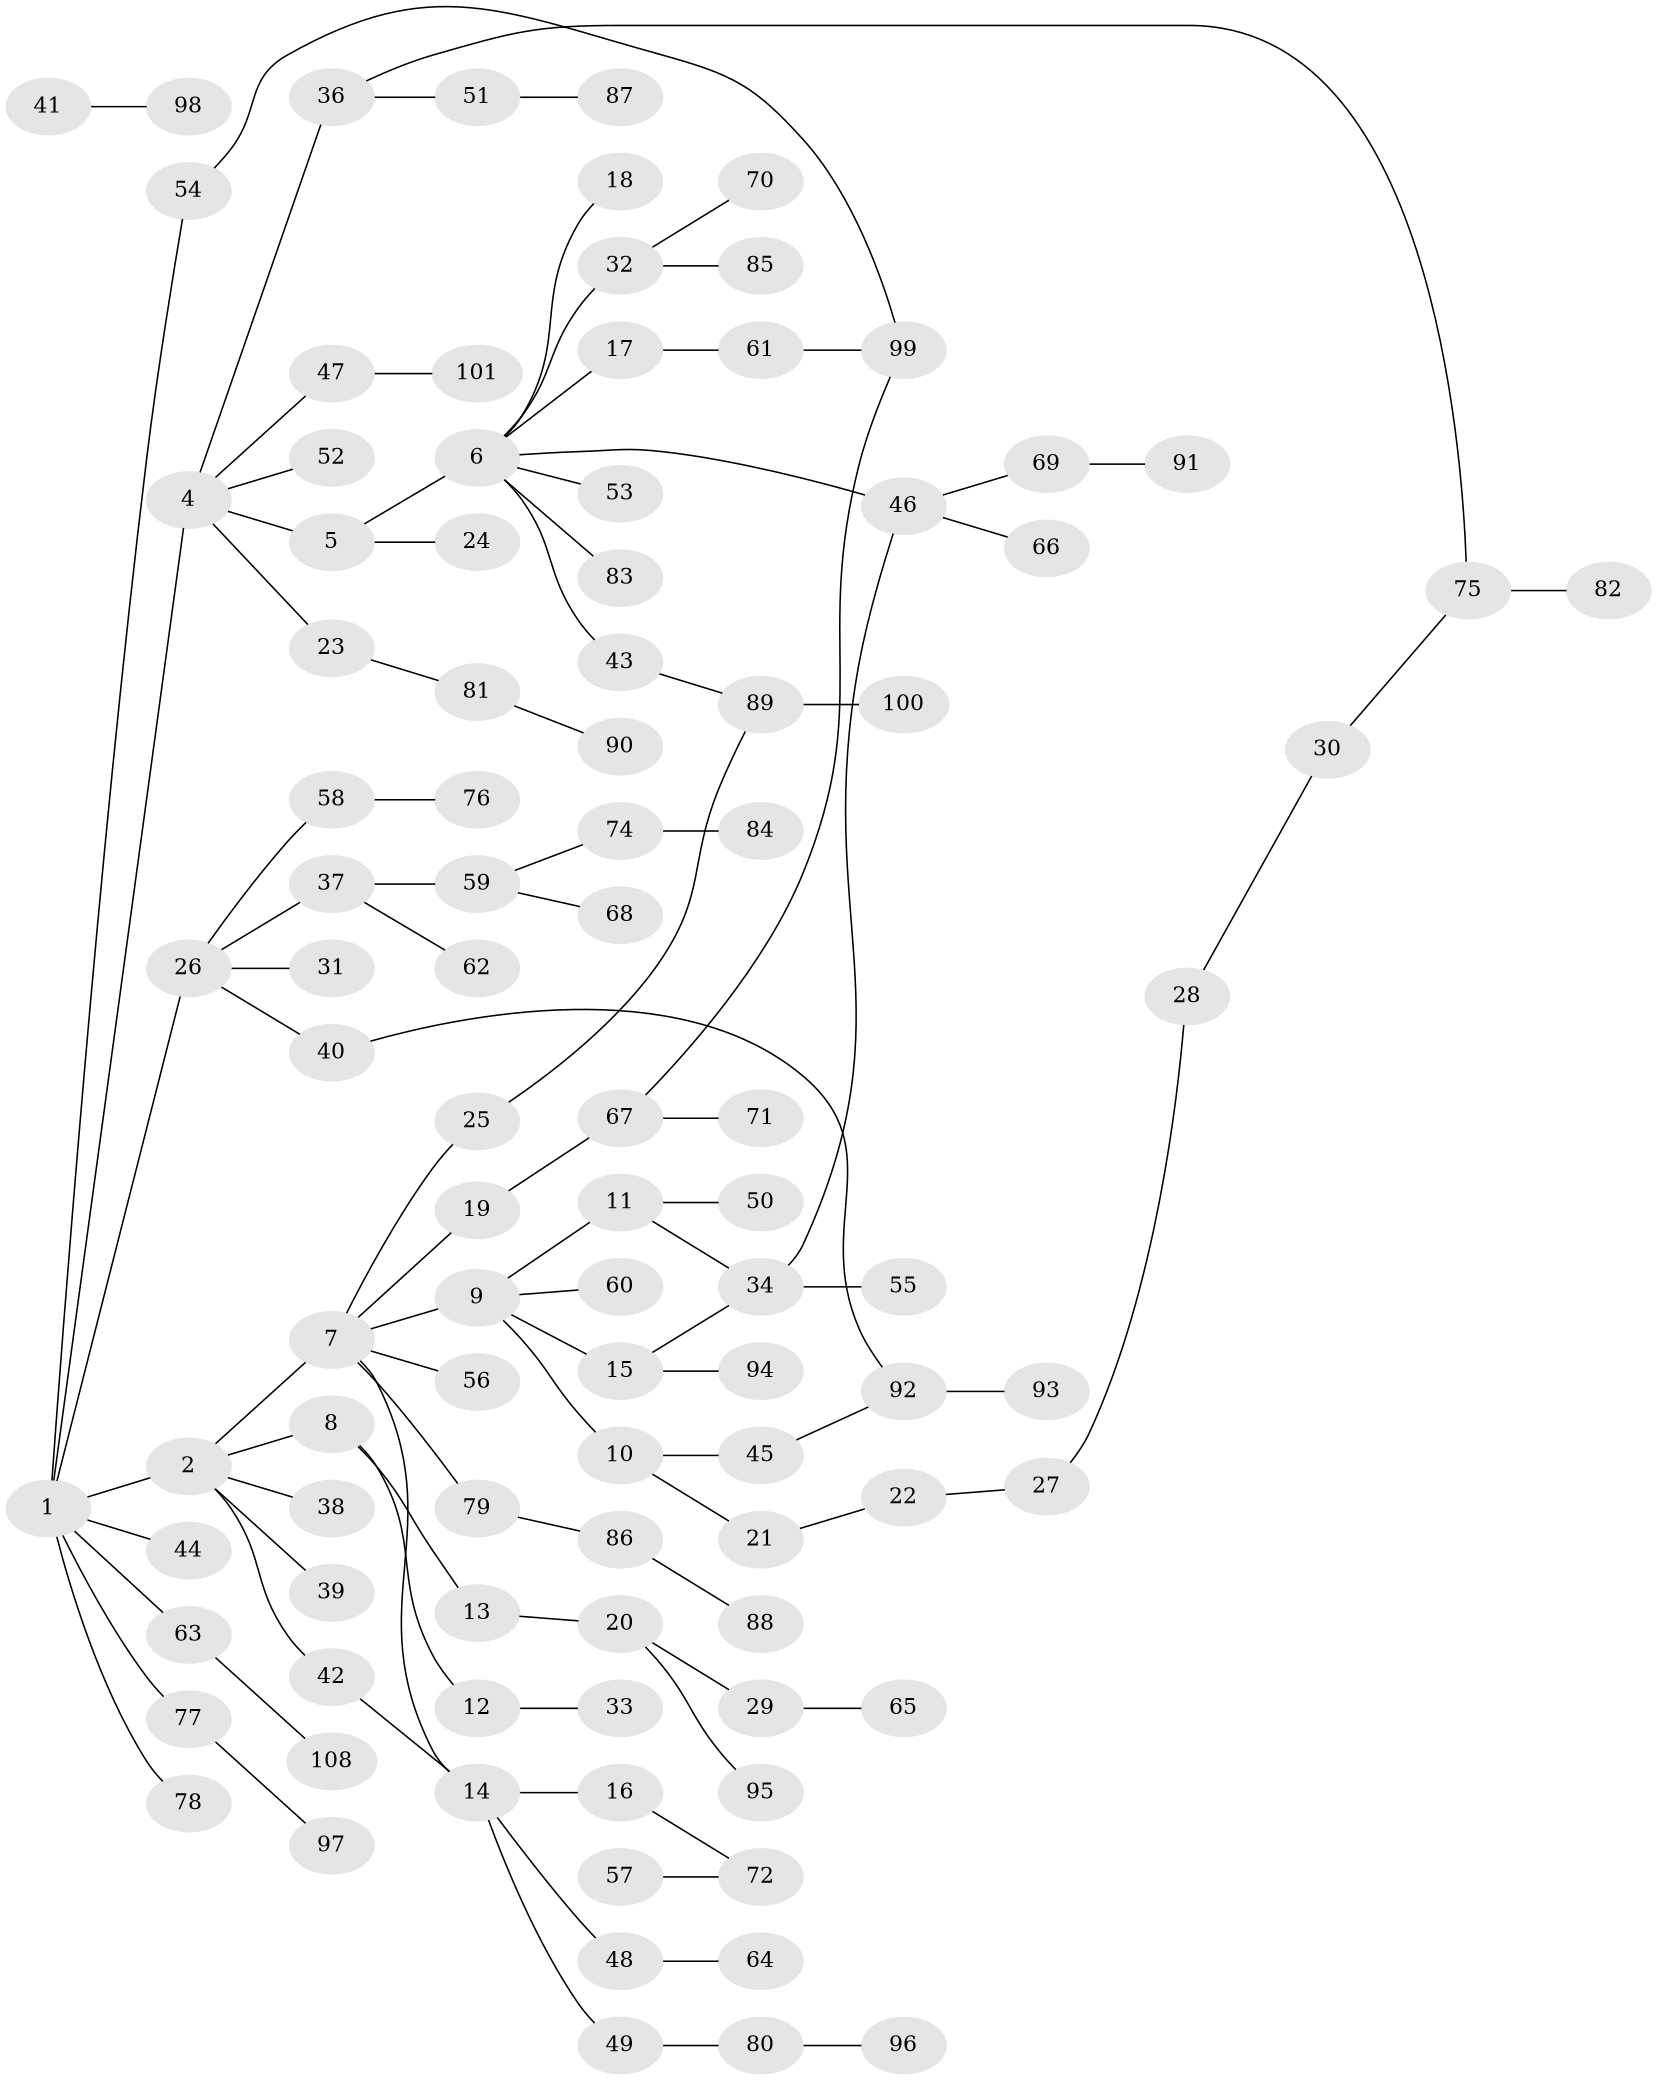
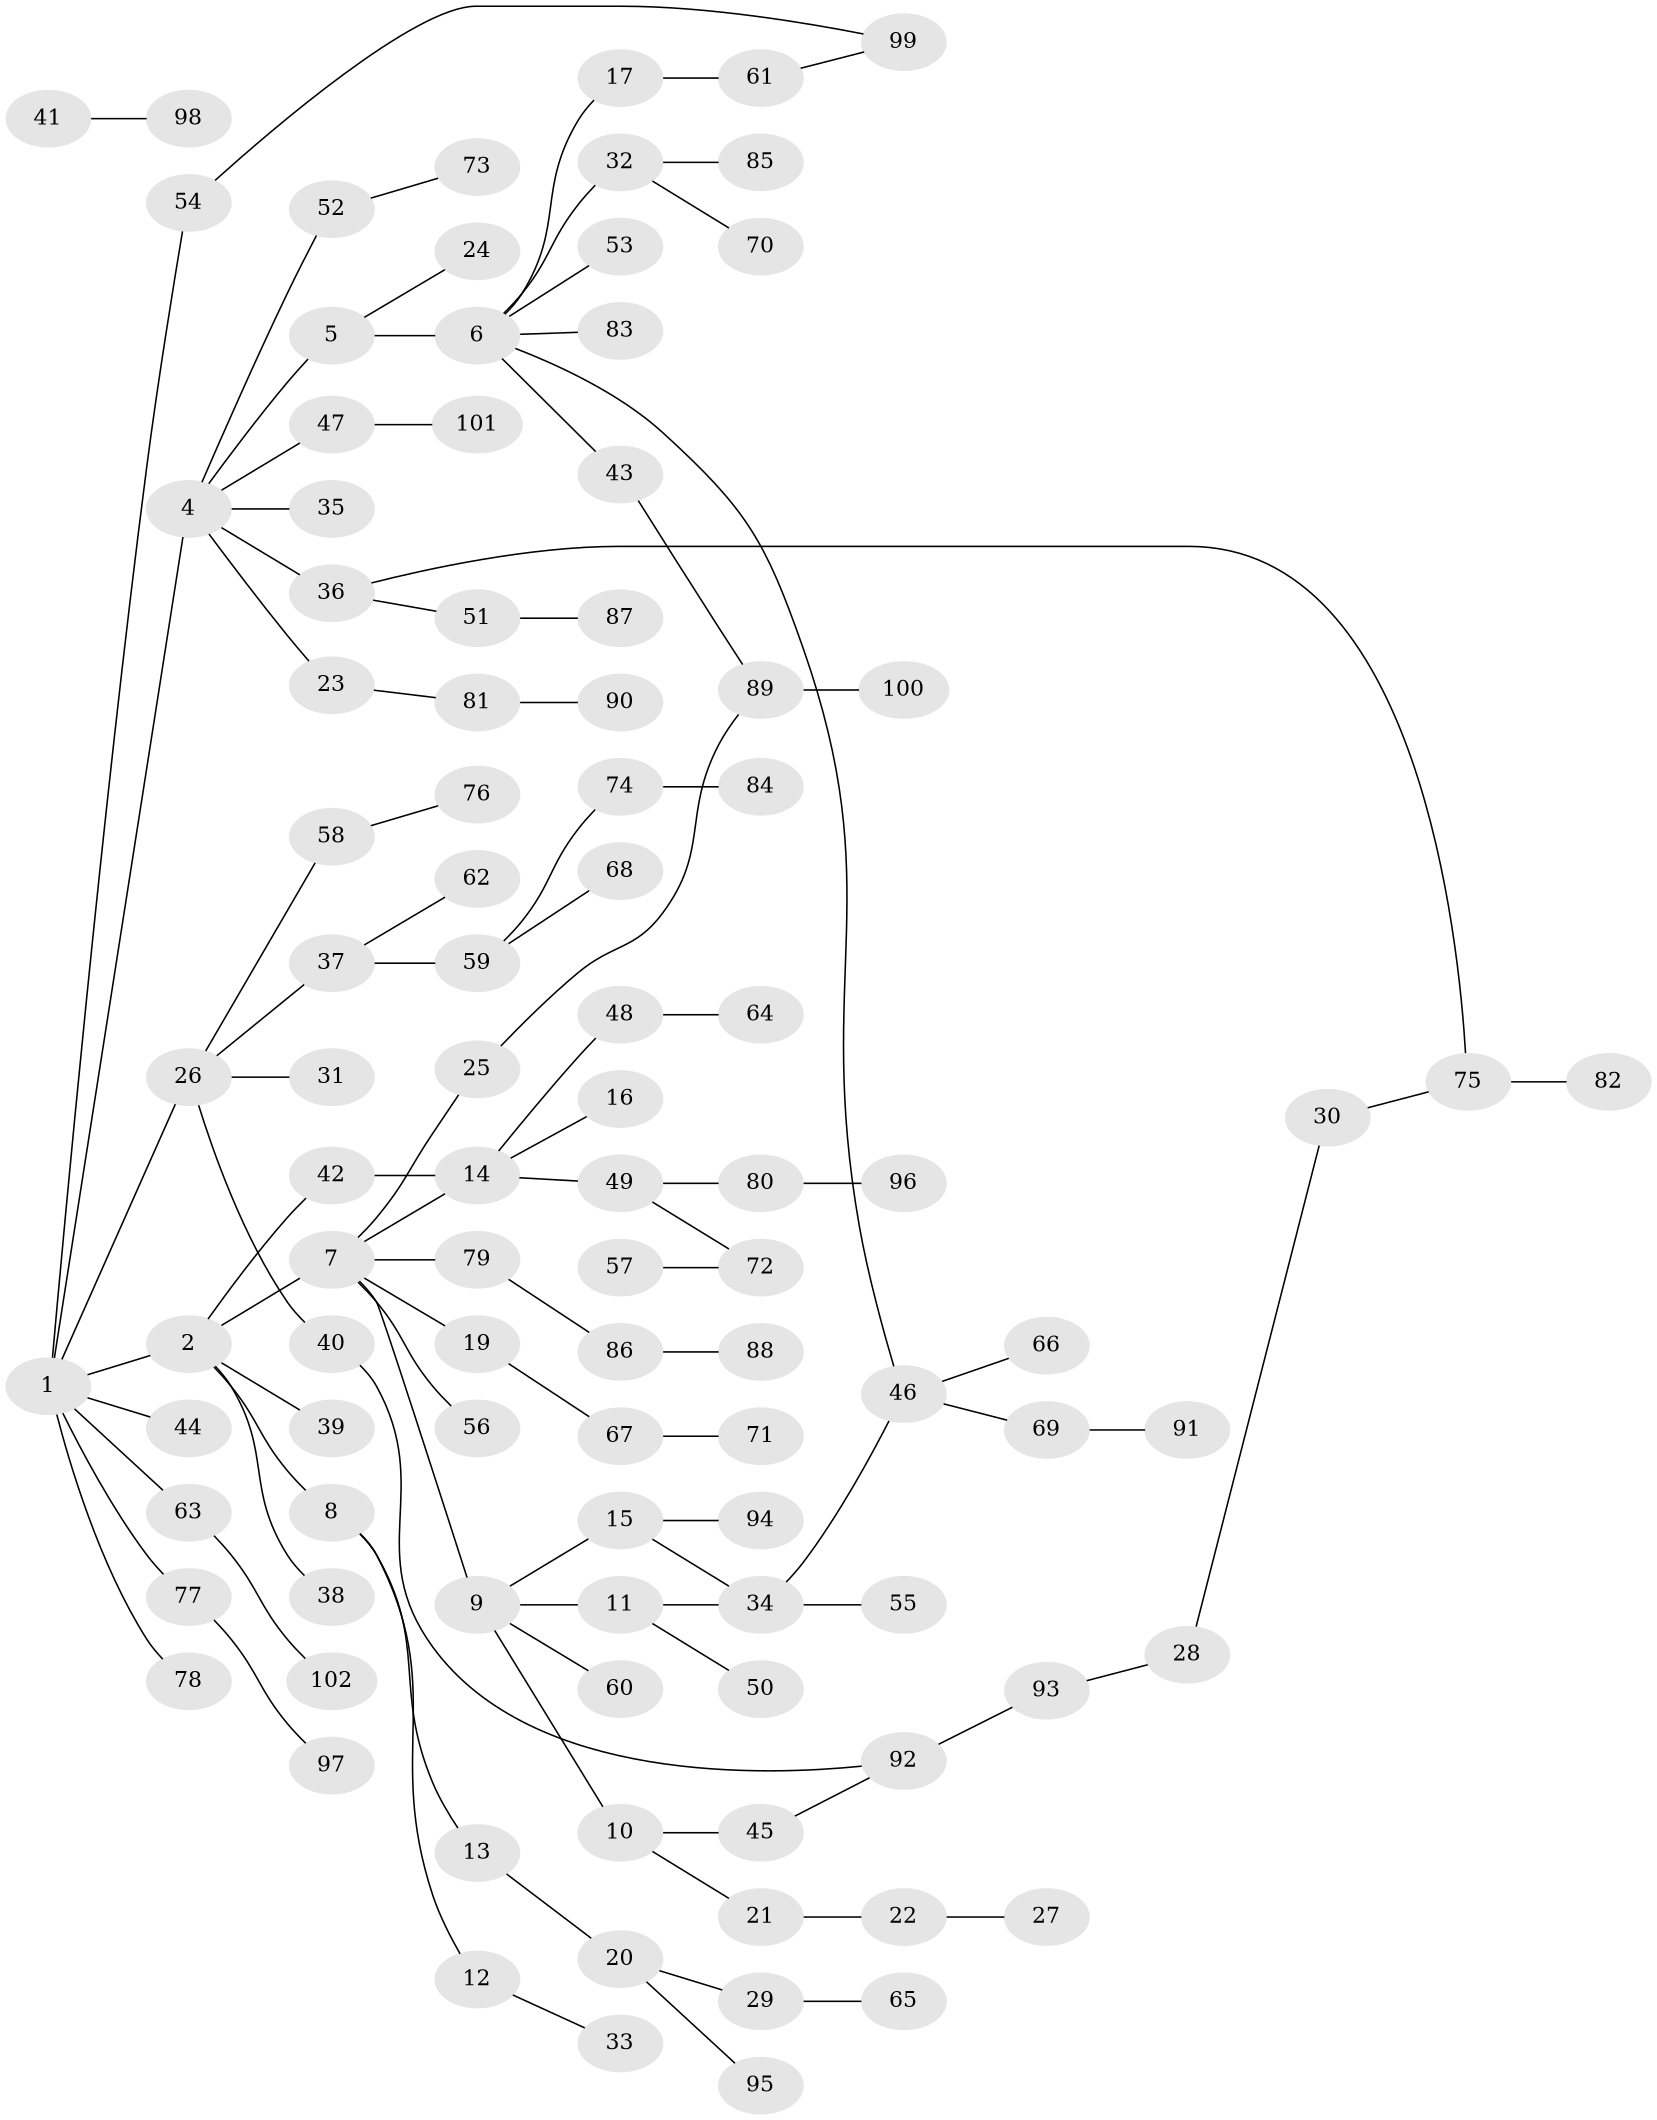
node "73": added
node "18": removed
node "35": added
edge "99" -- "67": removed
edge "28" -- "27": now "28" -- "93"
node "108": label "108" -> "102"
edge "16" -- "72": now "49" -- "72"
